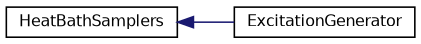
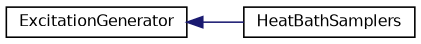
edge "ExcitationGenerator" -> "HeatBathSamplers": reversed
